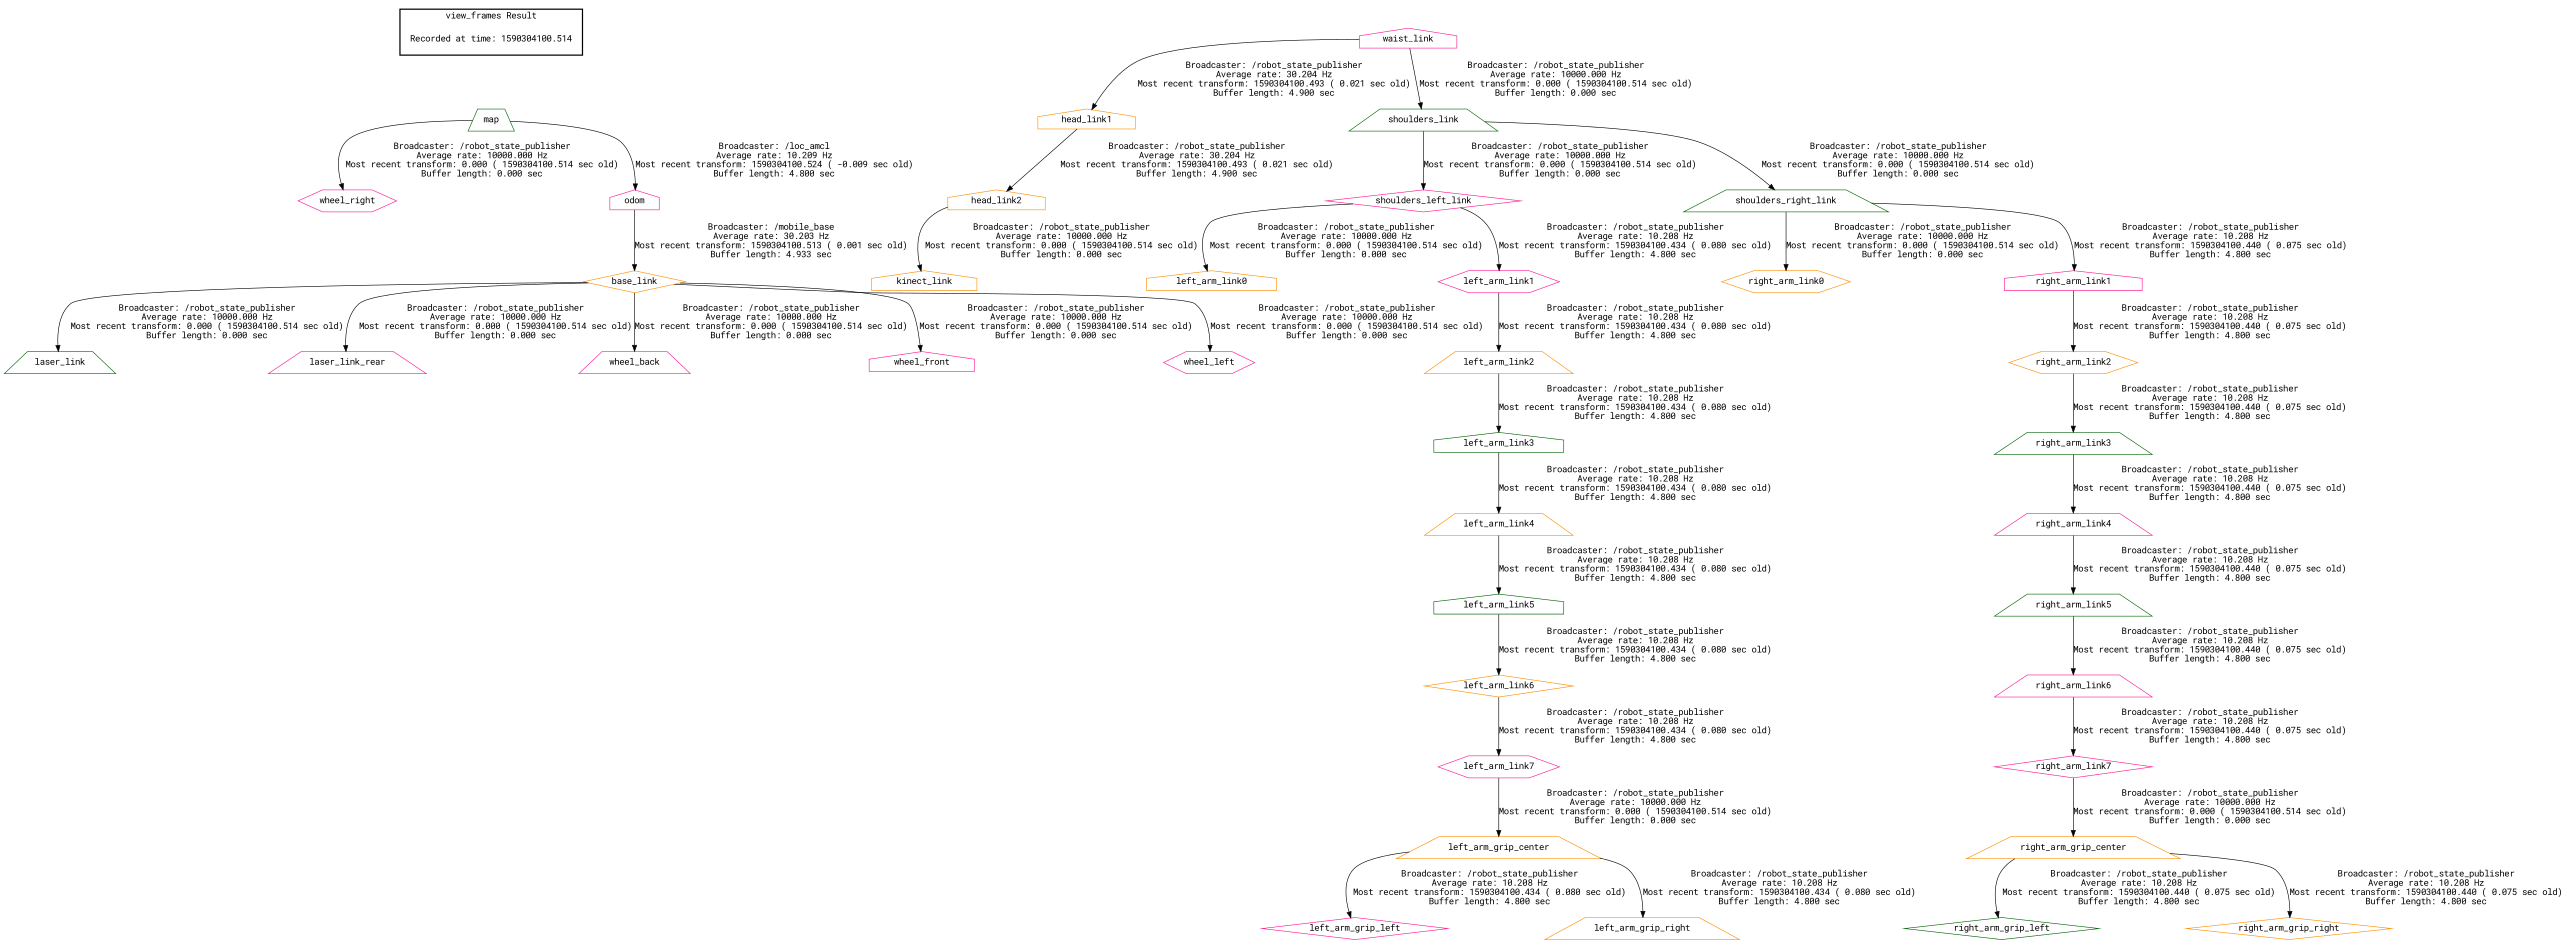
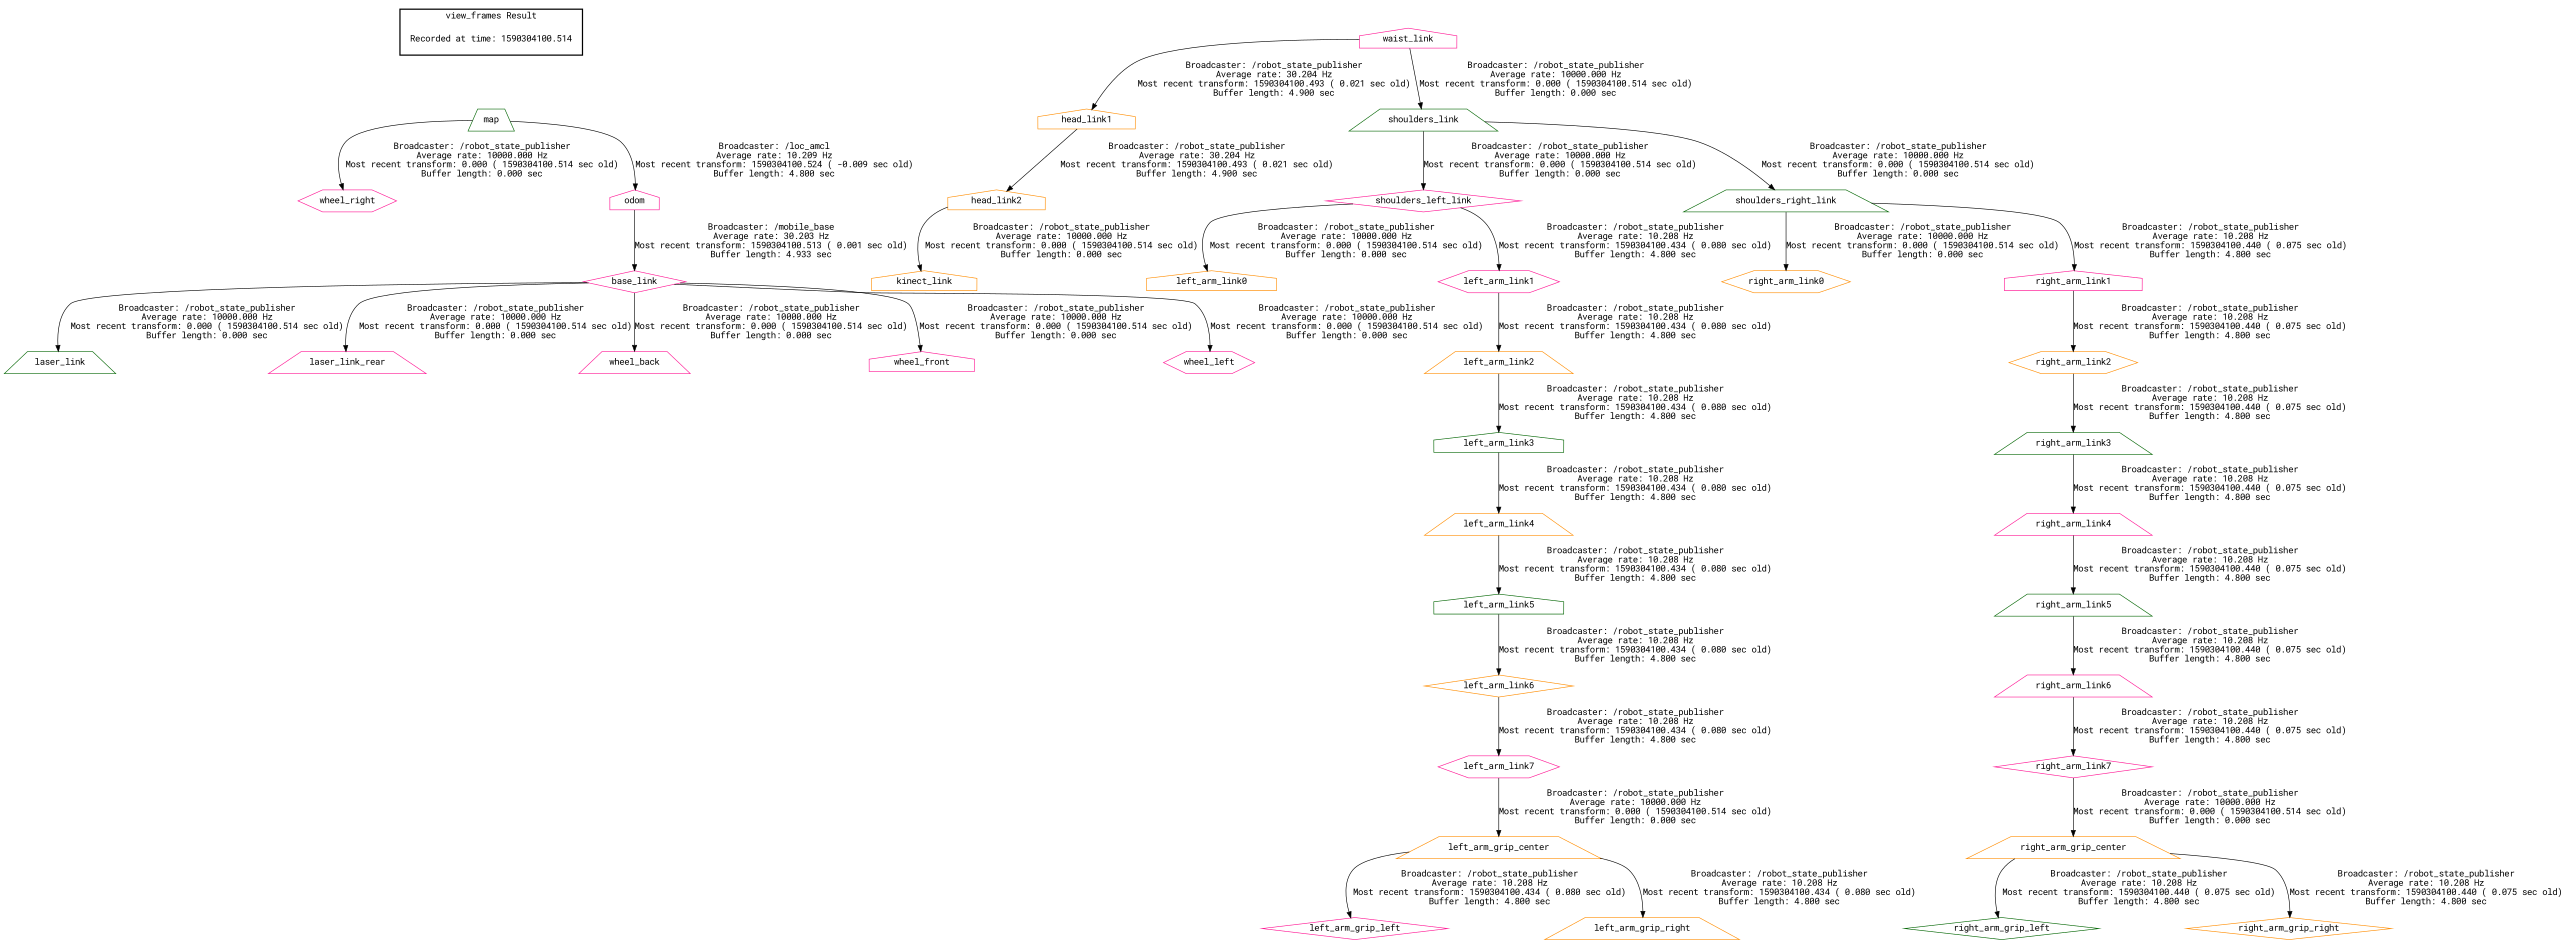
node "base_link": color darkorange -> deeppink
